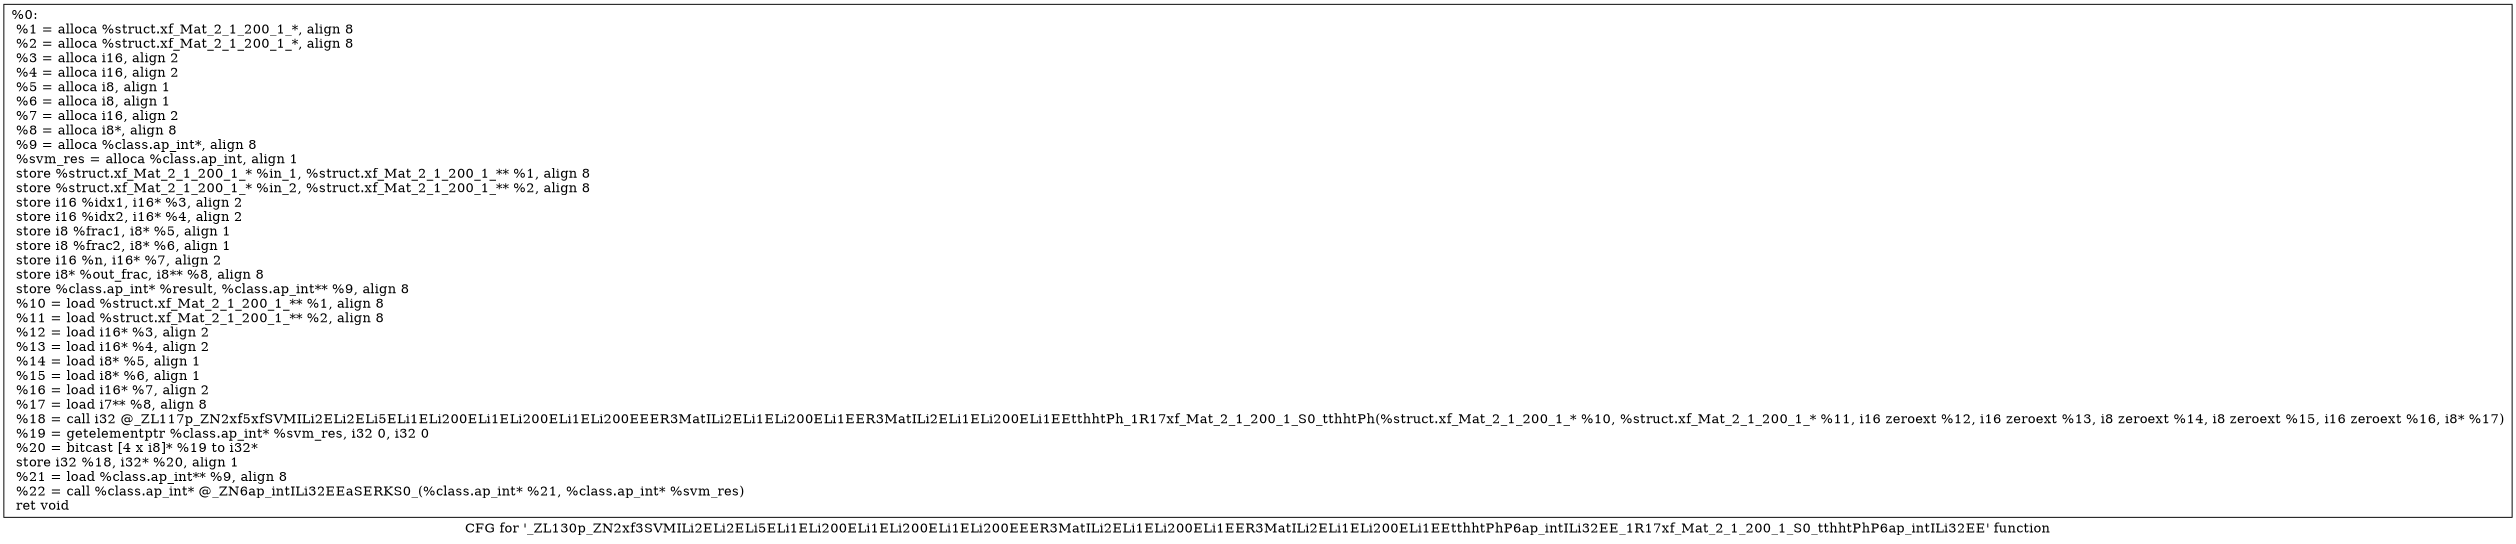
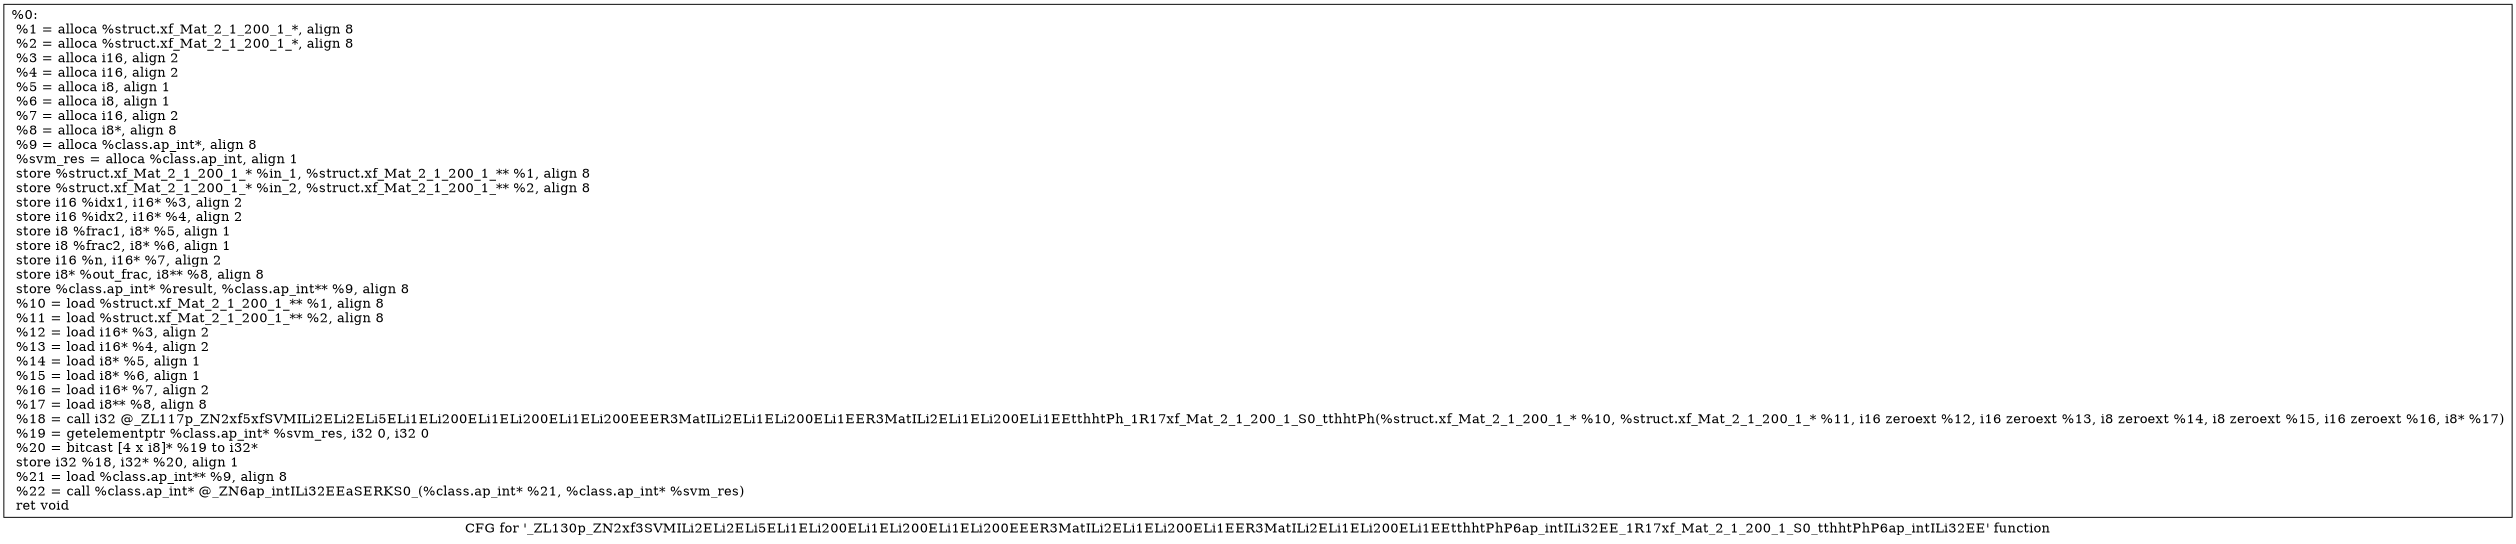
node "%0:": text "%17 = load i7** %8, align 8" -> "%17 = load i8** %8, align 8"
